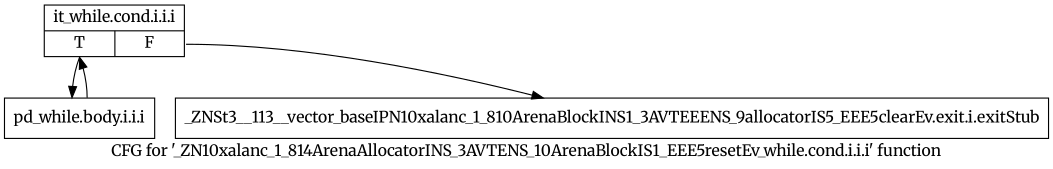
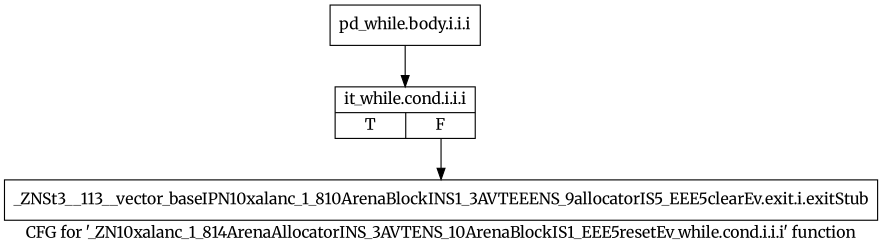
edge "it_while.cond.i.i.i" -> "pd_while.body.i.i.i": removed
